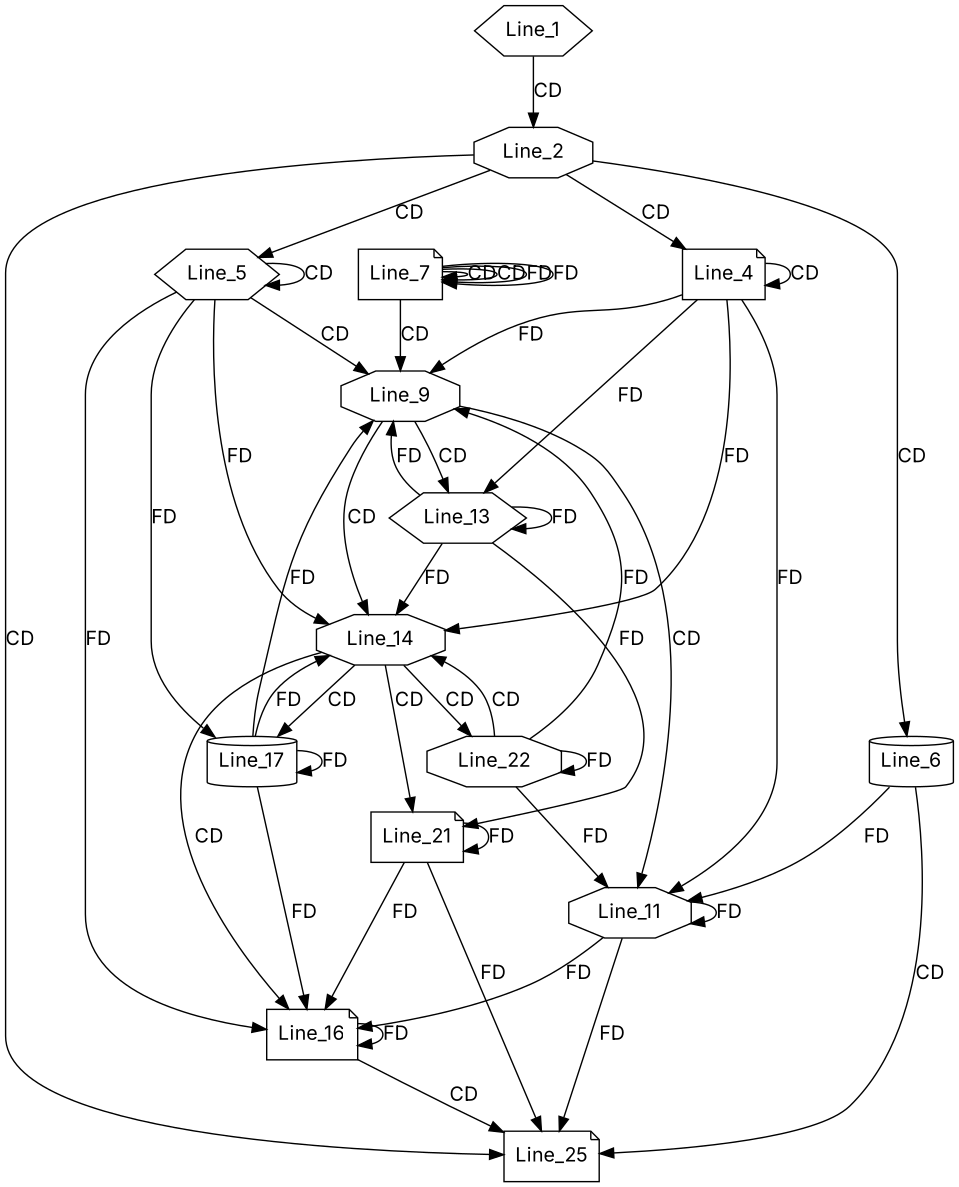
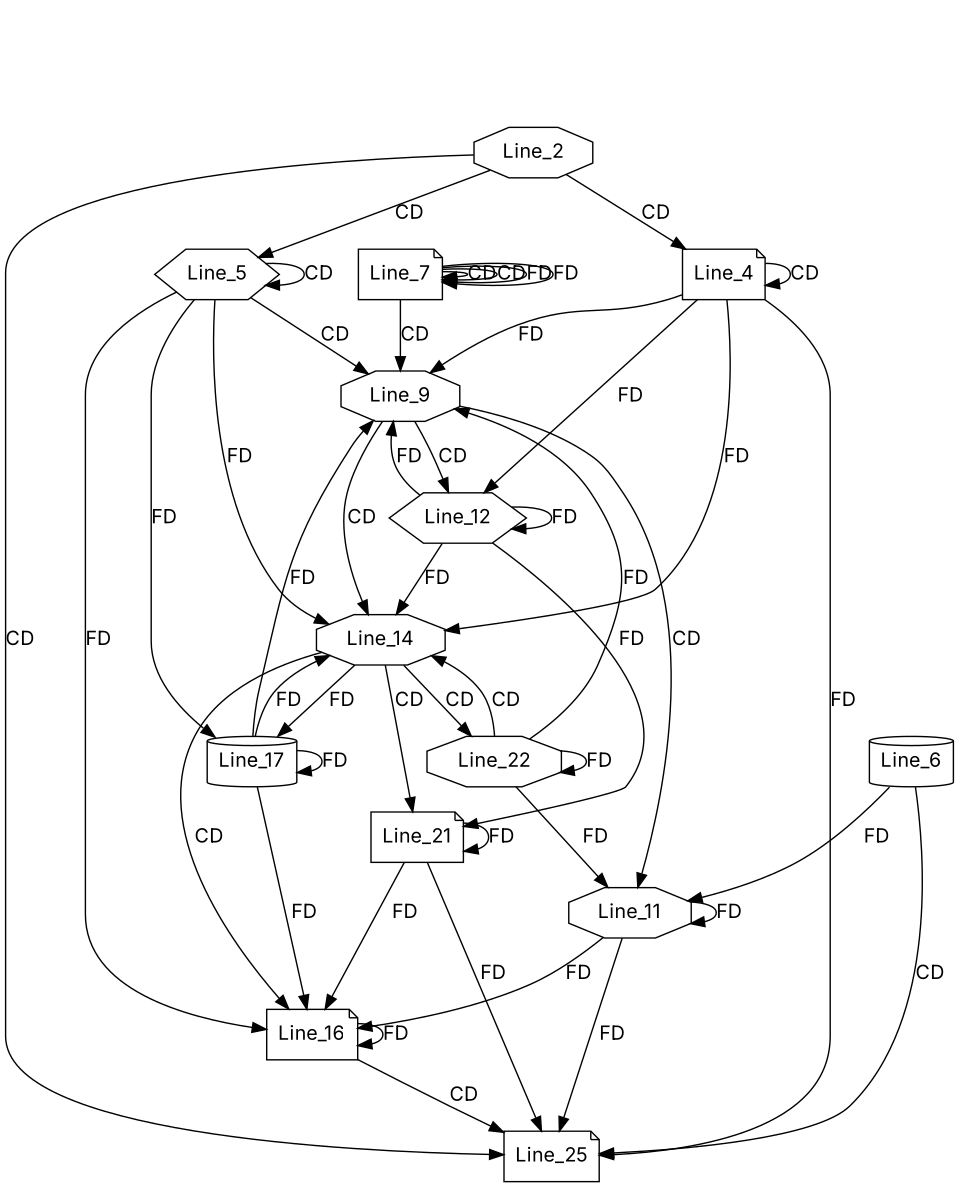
node "Line_1": removed
edge "Line_2" -> "Line_6": removed, label "CD"
node "Line_13": label "Line_13" -> "Line_12"
edge "Line_4" -> "Line_11": now "Line_4" -> "Line_25"
edge "Line_14" -> "Line_17": label "CD" -> "FD"
